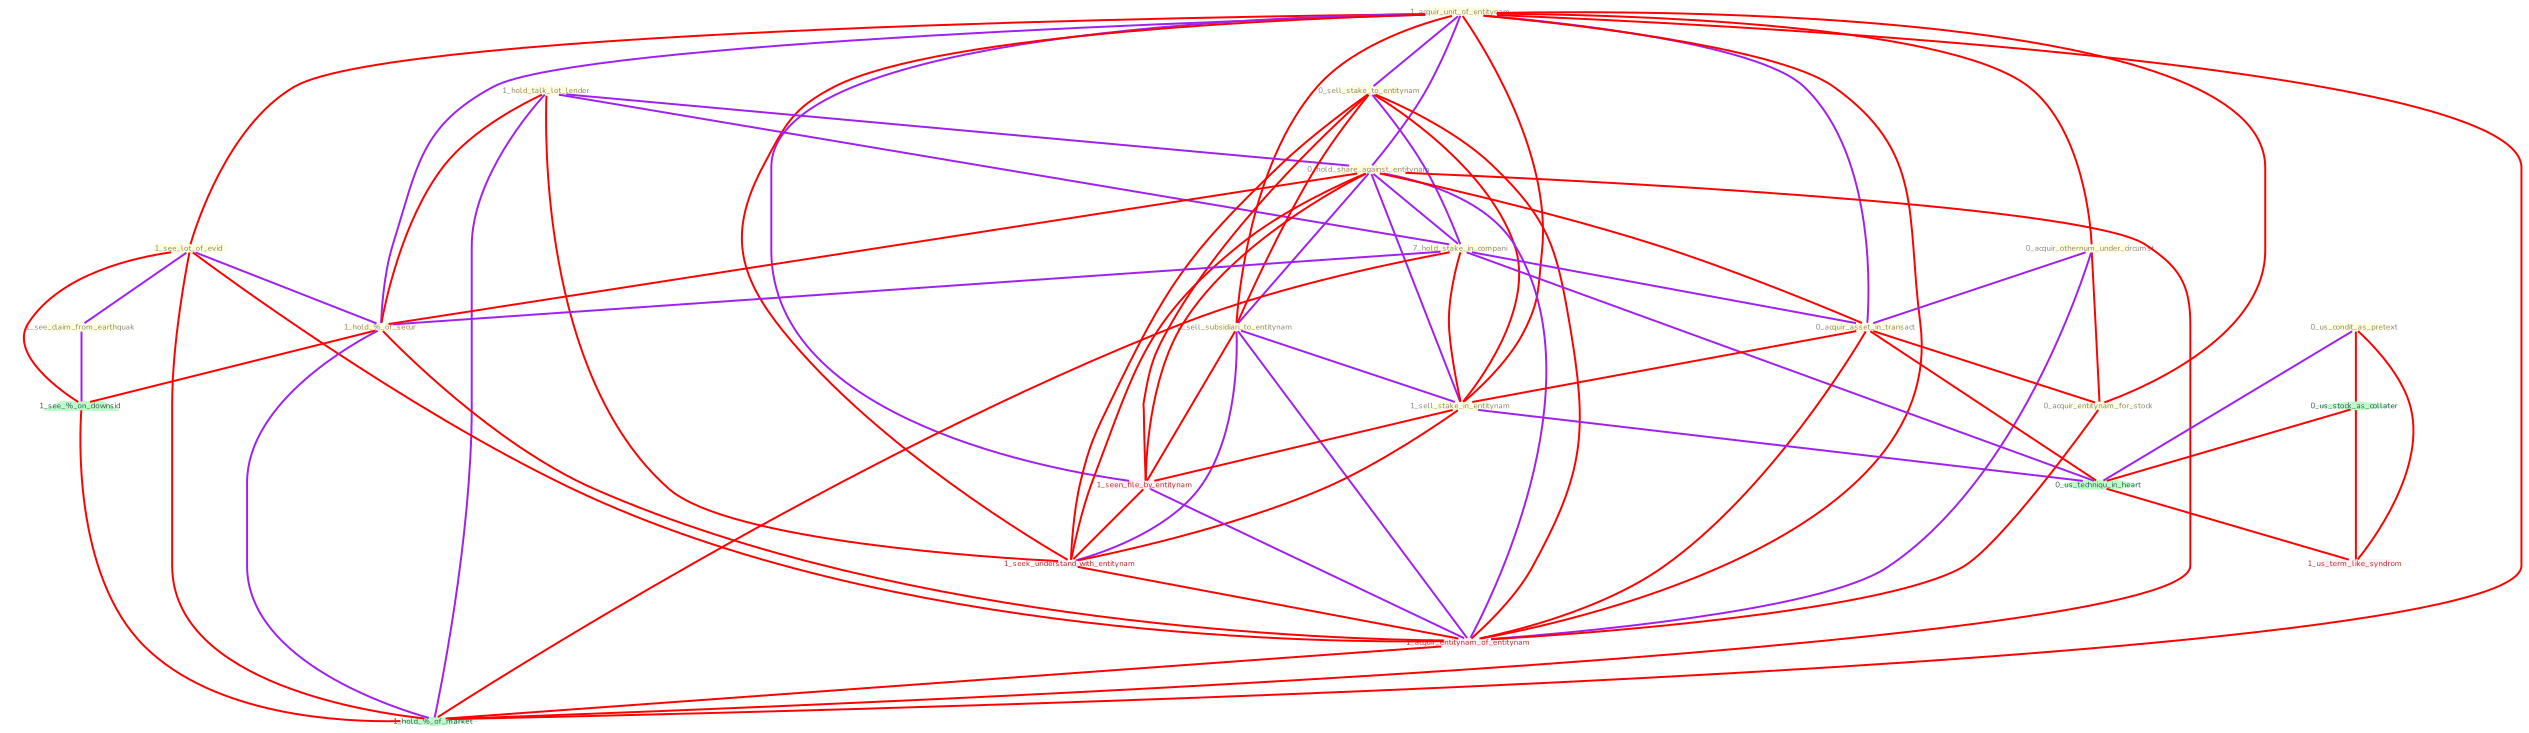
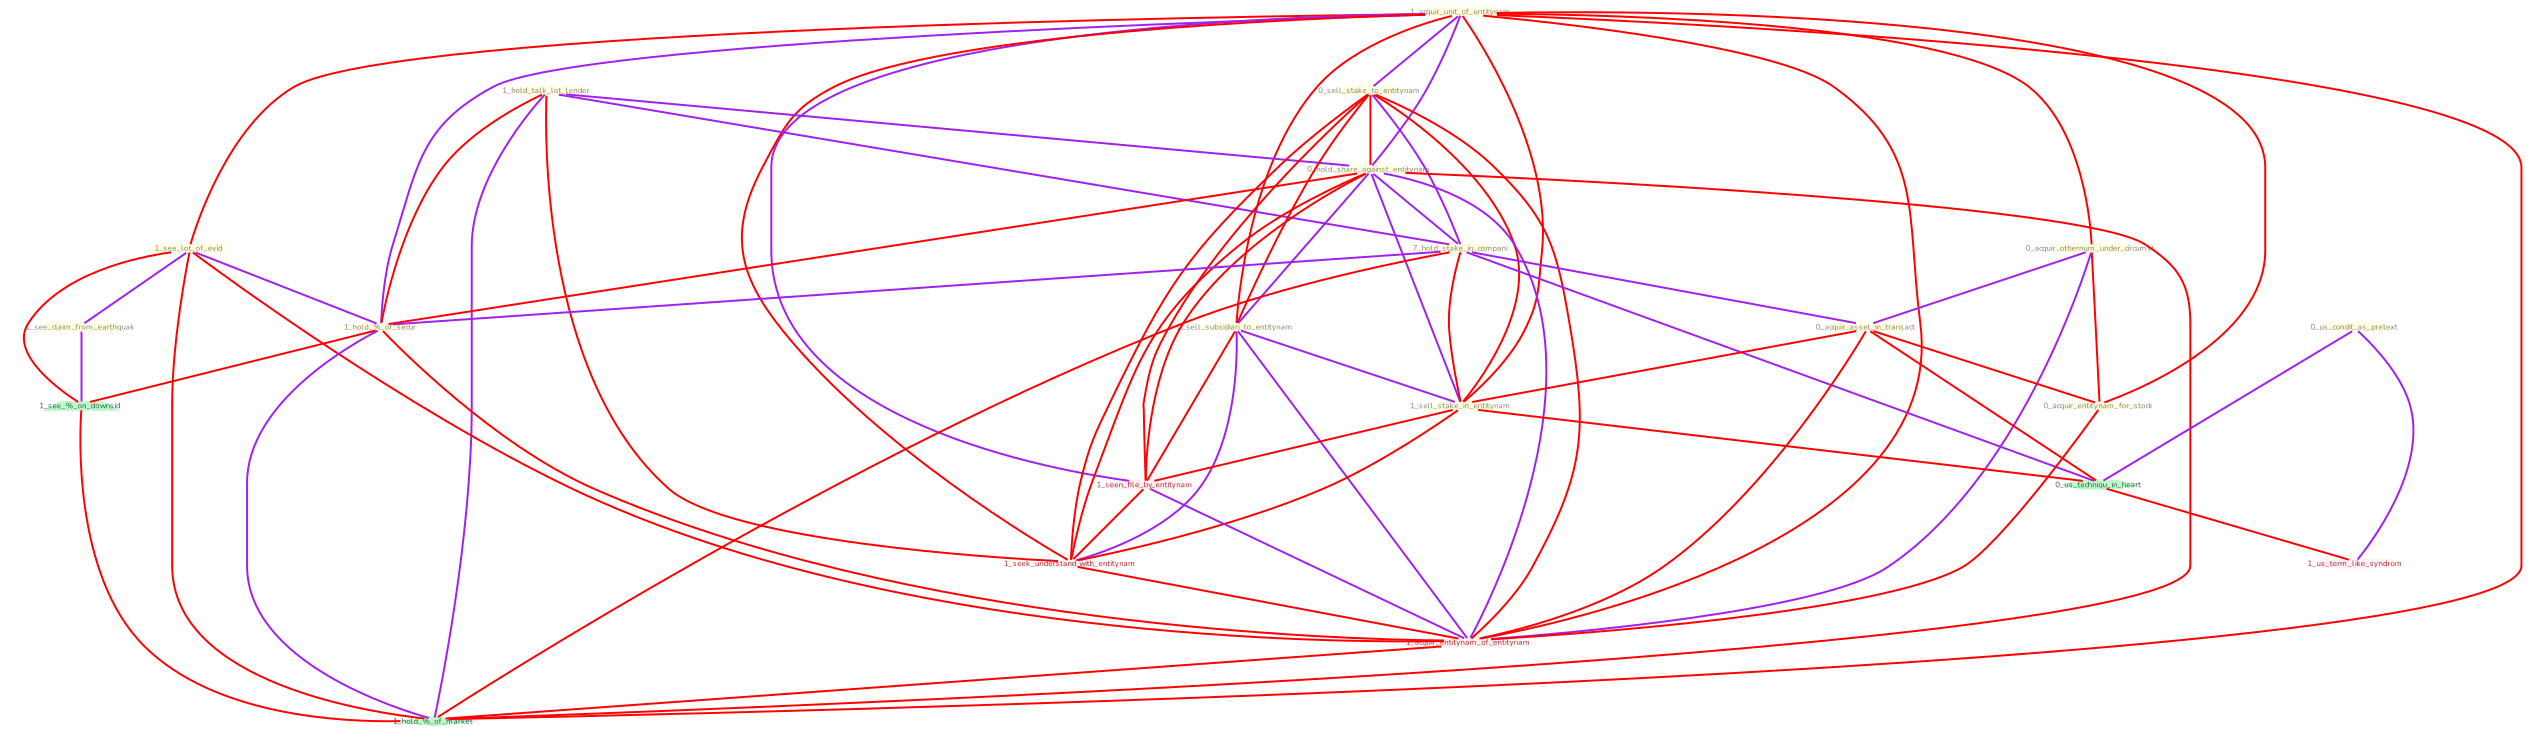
edge "1_acquir_unit_of_entitynam" -- "0_acquir_asset_in_transact": removed
edge "0_hold_share_against_entitynam" -- "0_acquir_asset_in_transact": now "0_hold_share_against_entitynam" -- "0_sell_stake_to_entitynam"
node "0_us_stock_as_collater": removed
edge "0_us_condit_as_pretext" -- "1_us_term_like_syndrom": color red -> purple
edge "1_sell_stake_in_entitynam" -- "0_us_techniqu_in_heart": color purple -> red
